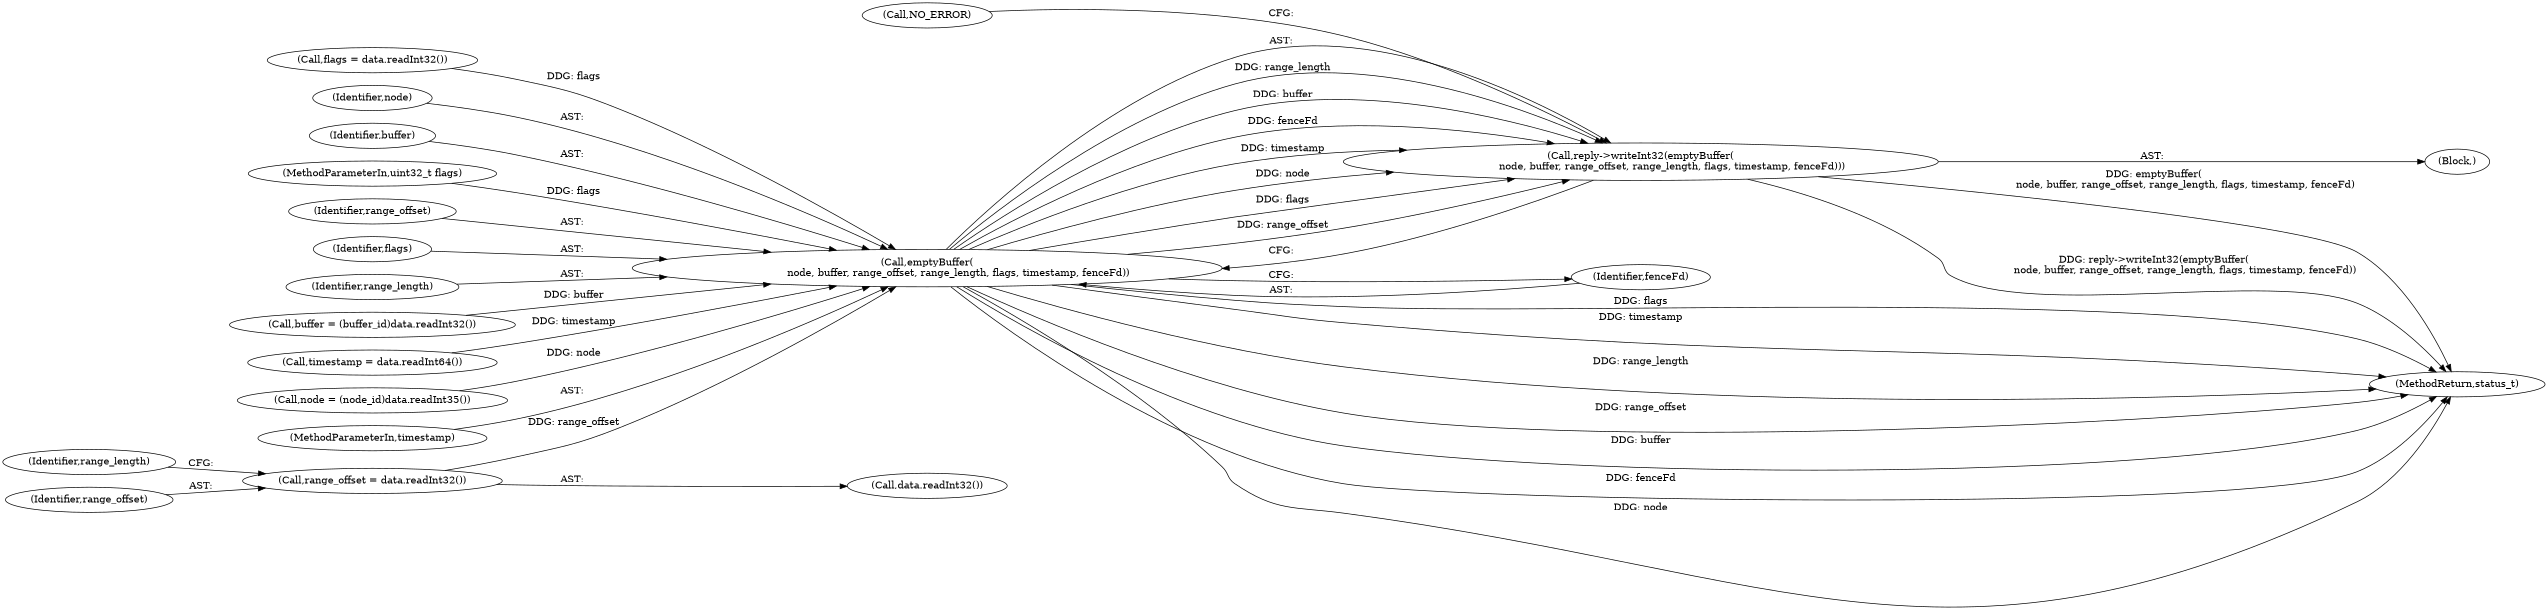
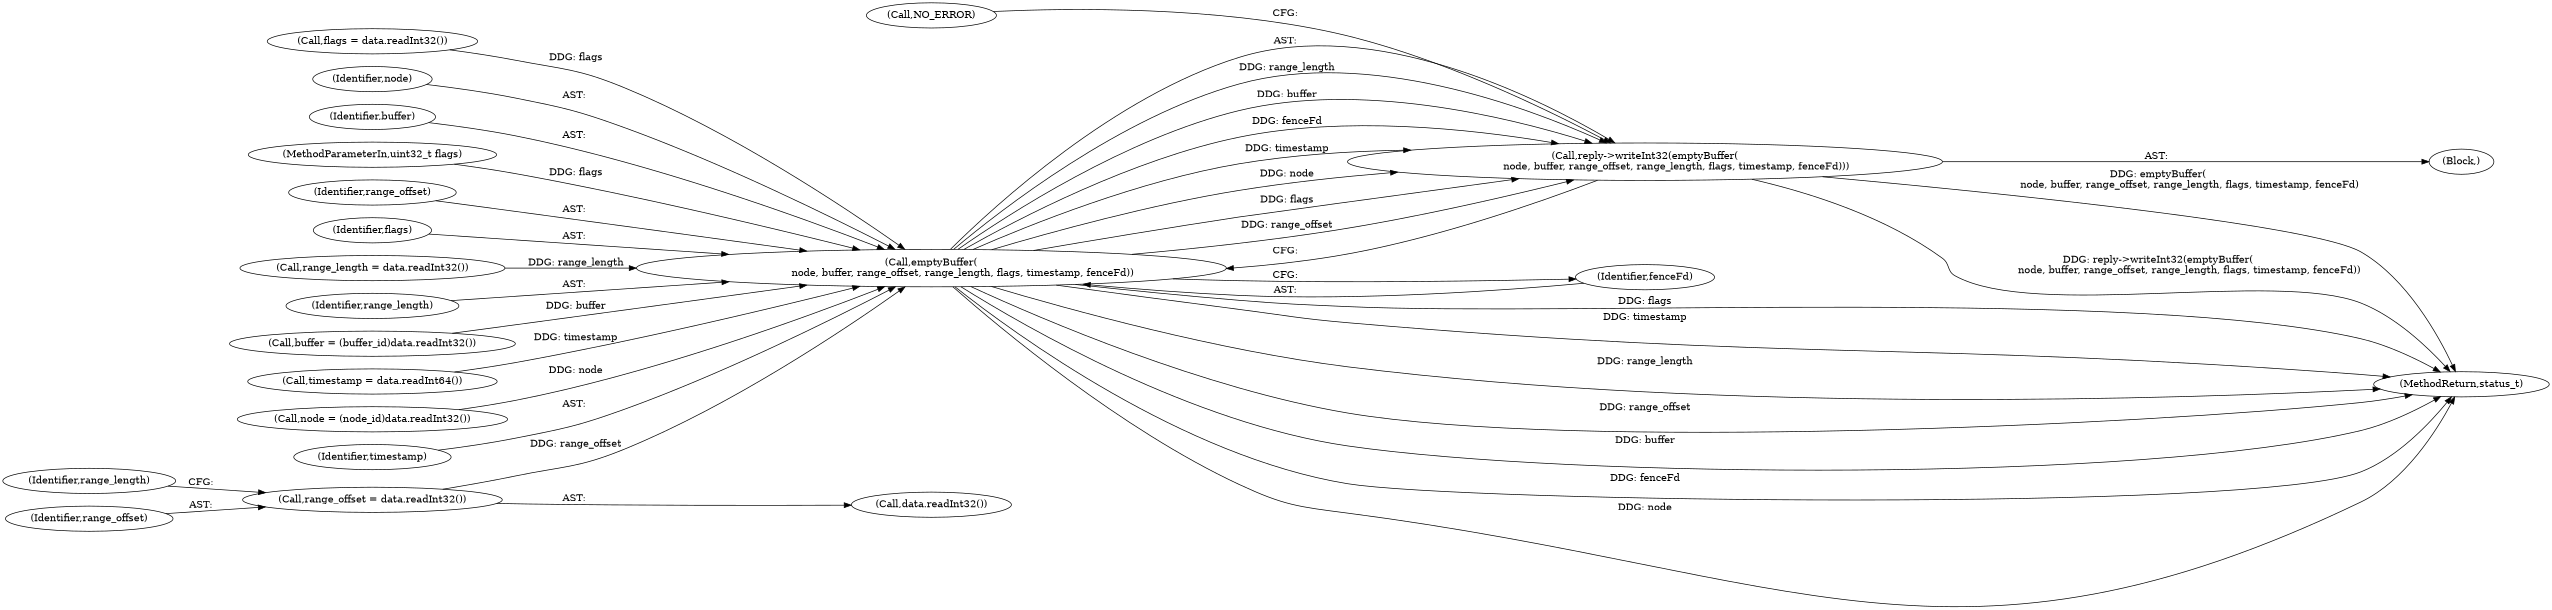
node "(Call,range_length = data.readInt32())": added
node "(Call,node = (node_id)data.readInt35())": label "(Call,node = (node_id)data.readInt35())" -> "(Call,node = (node_id)data.readInt32())"
node "(MethodParameterIn,timestamp)": label "(MethodParameterIn,timestamp)" -> "(Identifier,timestamp)"
